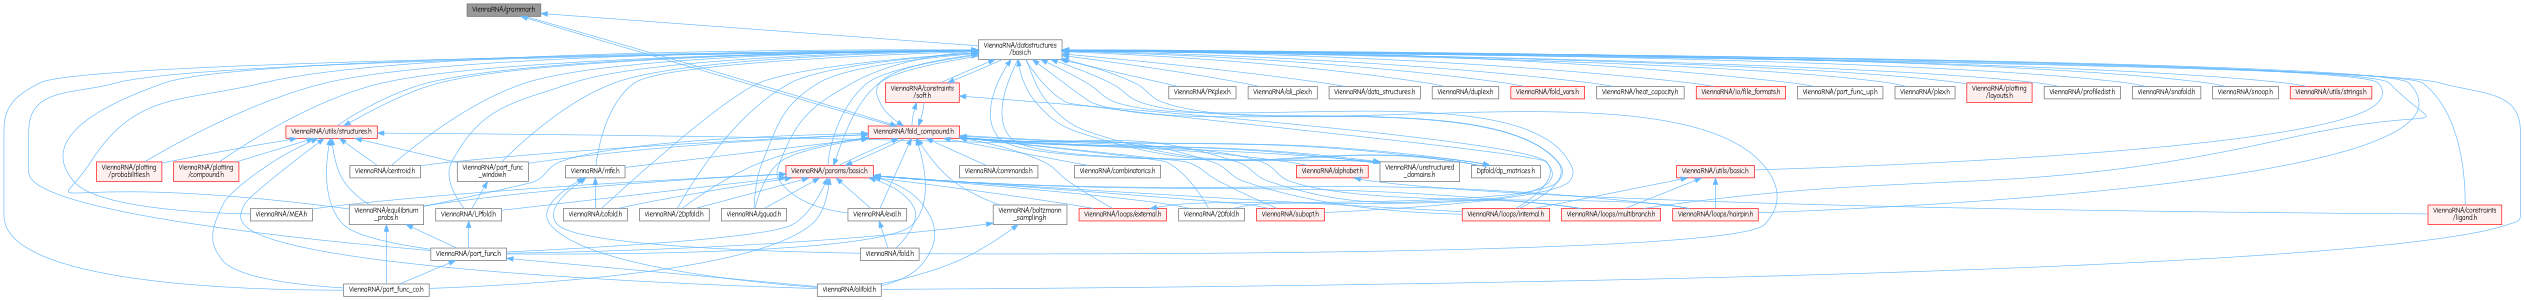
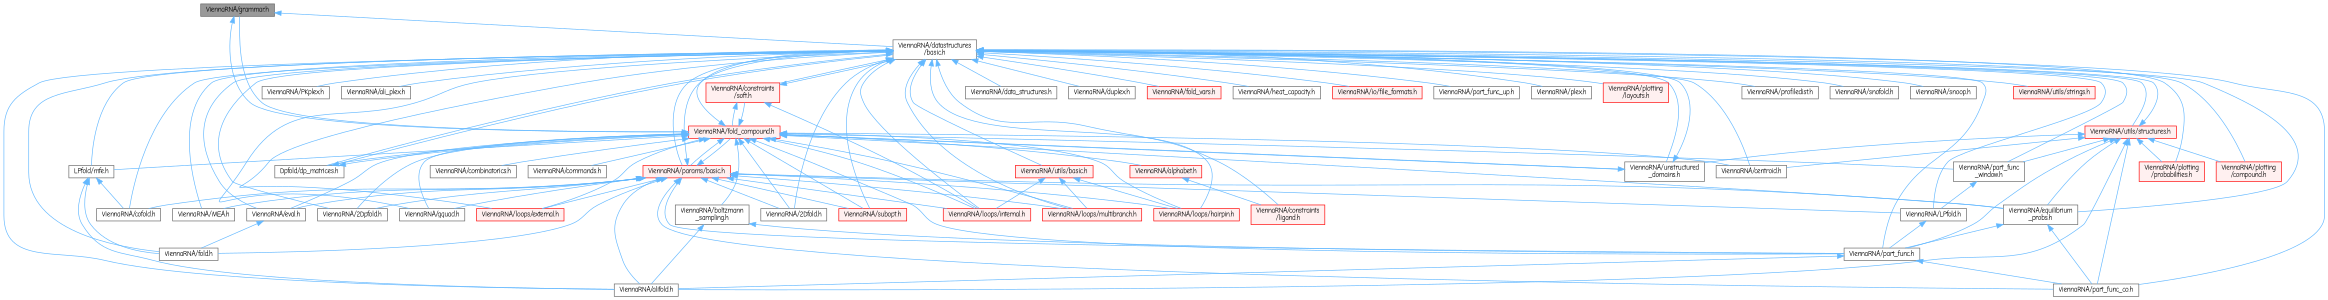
edge "ViennaRNA/datastructures /basic.h" -> "ViennaRNA/loops/external.h": reversed
node "ViennaRNA/mfe.h": label "ViennaRNA/mfe.h" -> "LPfold/mfe.h"
